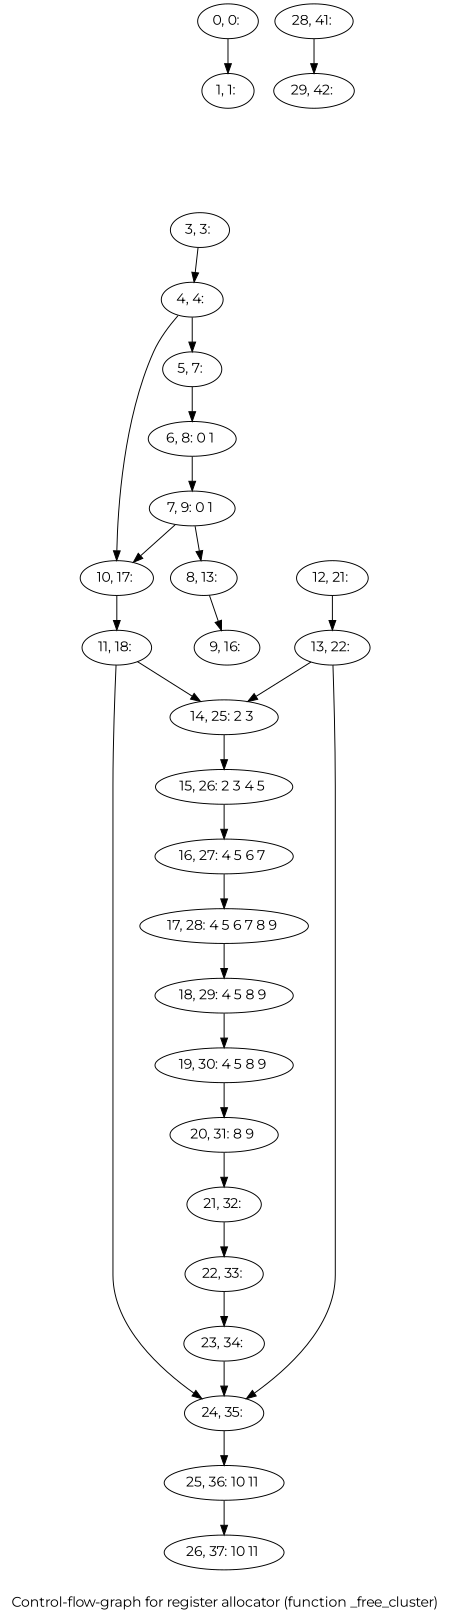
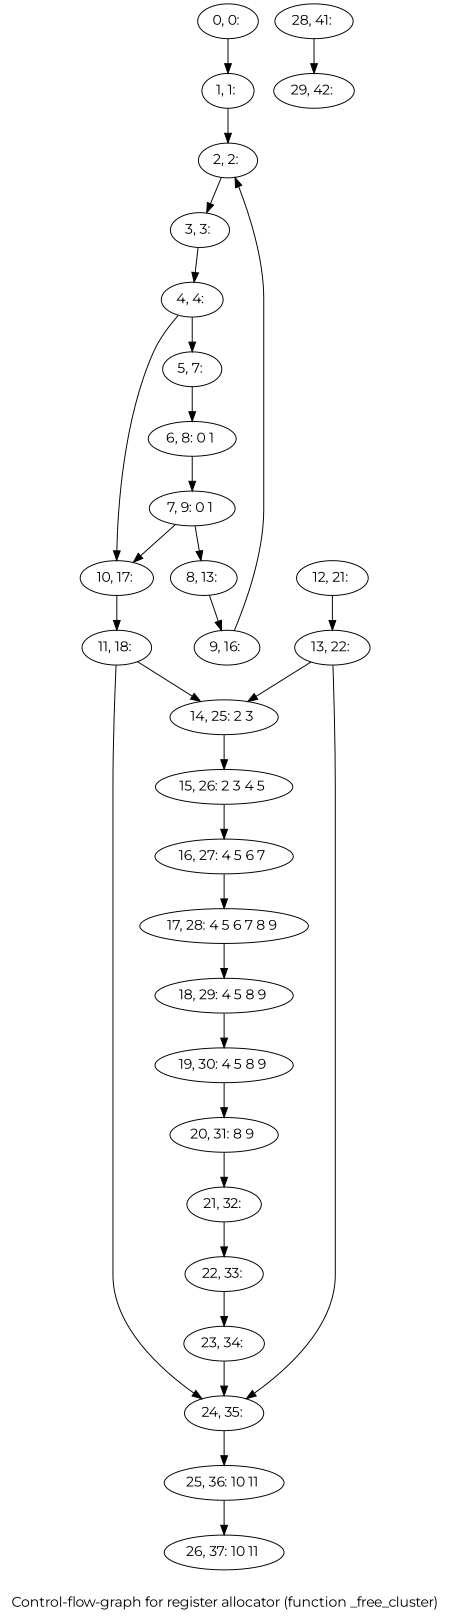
node "2, 2:": added
